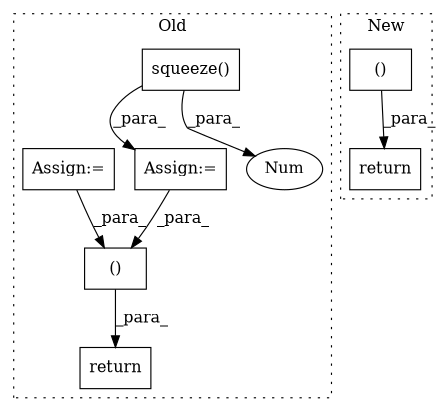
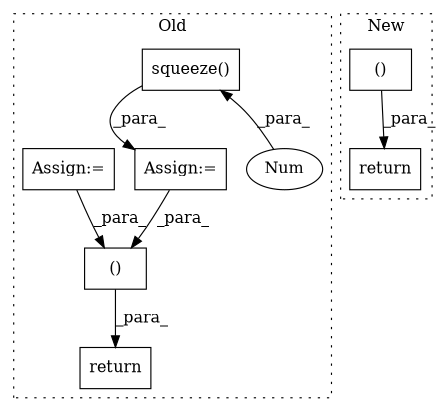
edge "squeeze()" -> "Num": reversed
